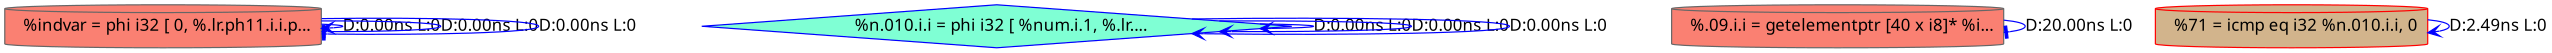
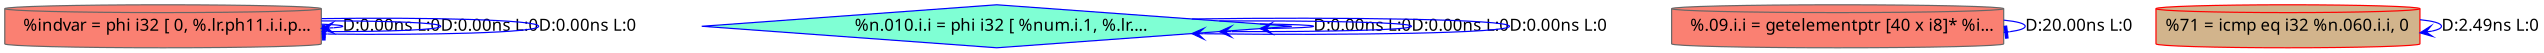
node "%71 = icmp eq i32 %n.010.i.i, 0": label "%71 = icmp eq i32 %n.010.i.i, 0" -> "%71 = icmp eq i32 %n.060.i.i, 0"
